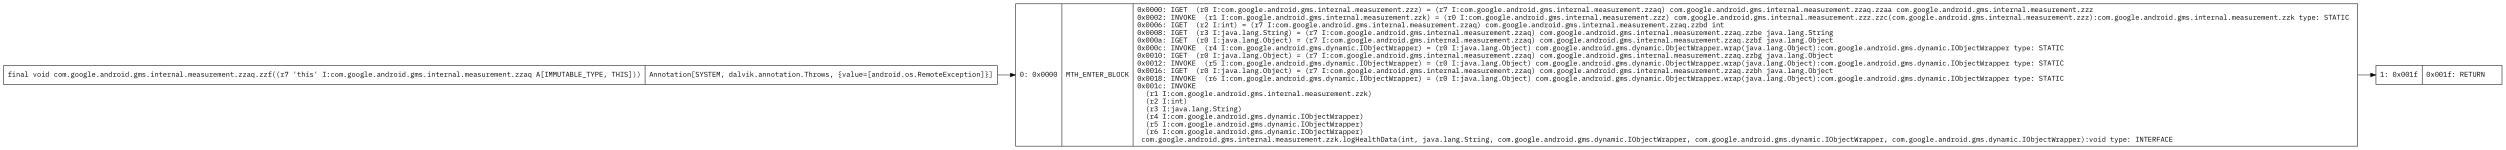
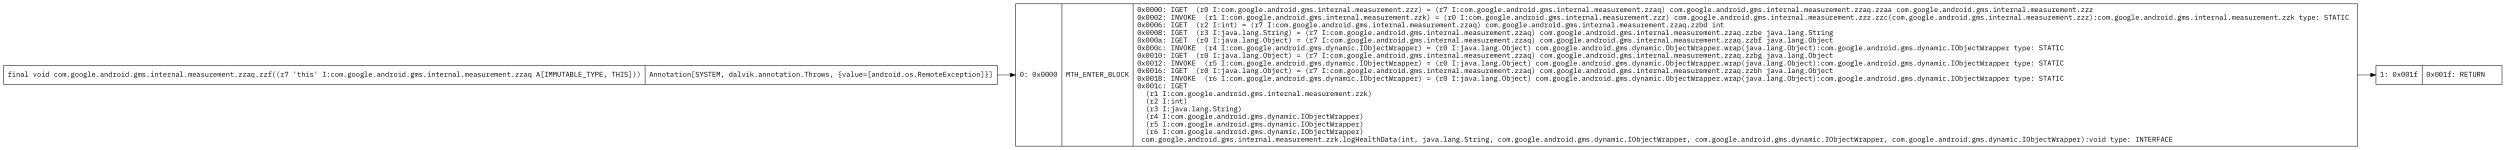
node "0: 0x0000": text "0x001c: INVOKE" -> "0x001c: IGET"
